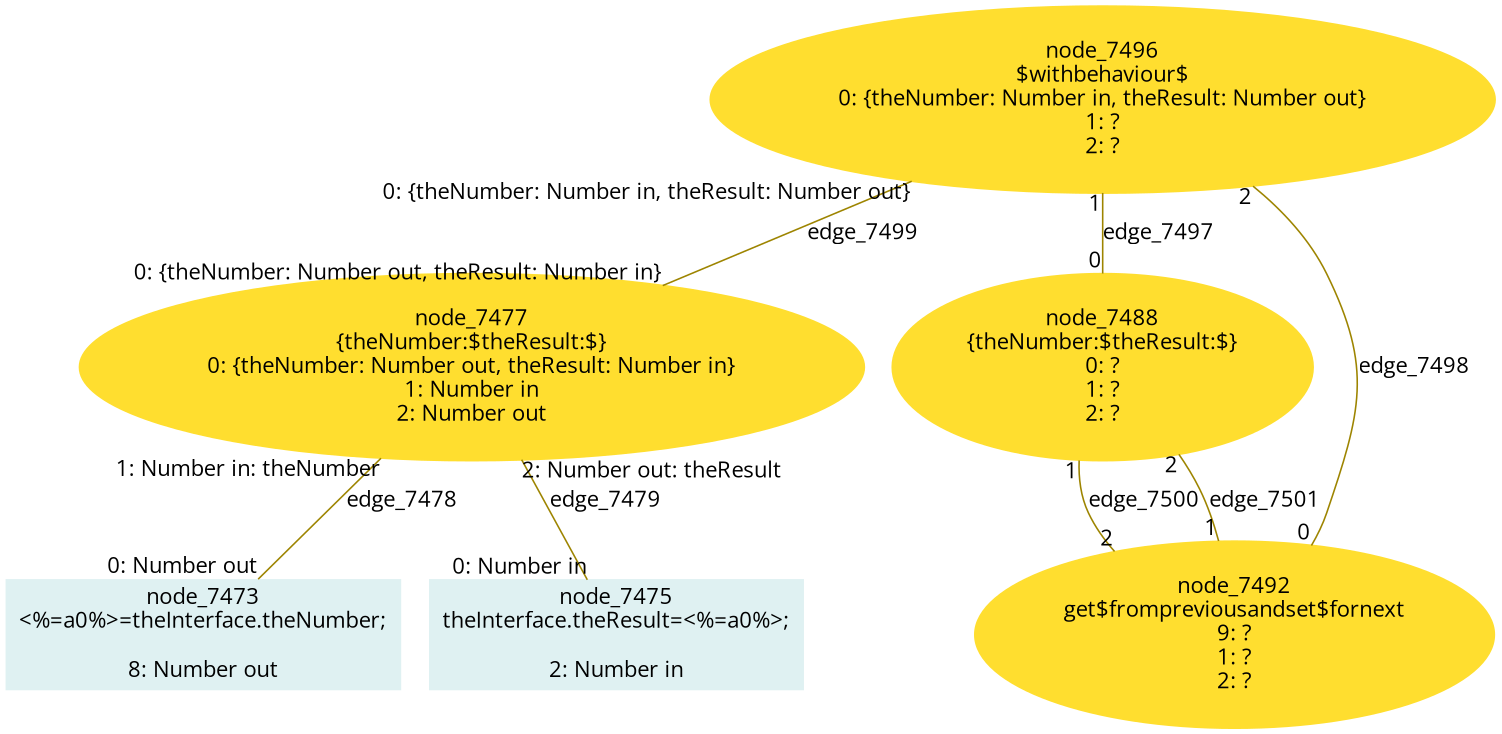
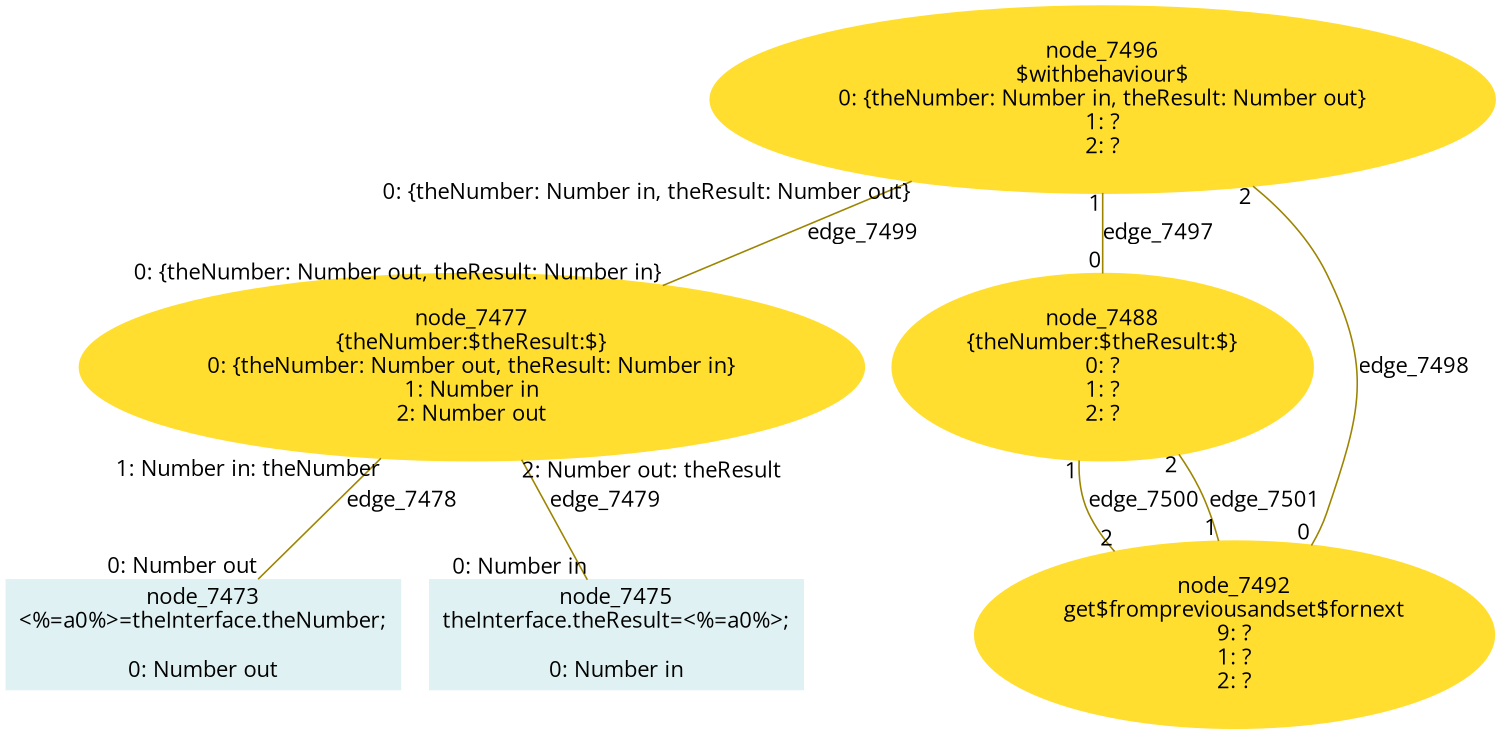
node "node_7473 <%=a0%>=theInterface.theNumber; 8: Number out": label "node_7473 <%=a0%>=theInterface.theNumber; 8: Number out" -> "node_7473 <%=a0%>=theInterface.theNumber; 0: Number out"
node "node_7475 theInterface.theResult=<%=a0%>; 2: Number in": label "node_7475 theInterface.theResult=<%=a0%>; 2: Number in" -> "node_7475 theInterface.theResult=<%=a0%>; 0: Number in"
